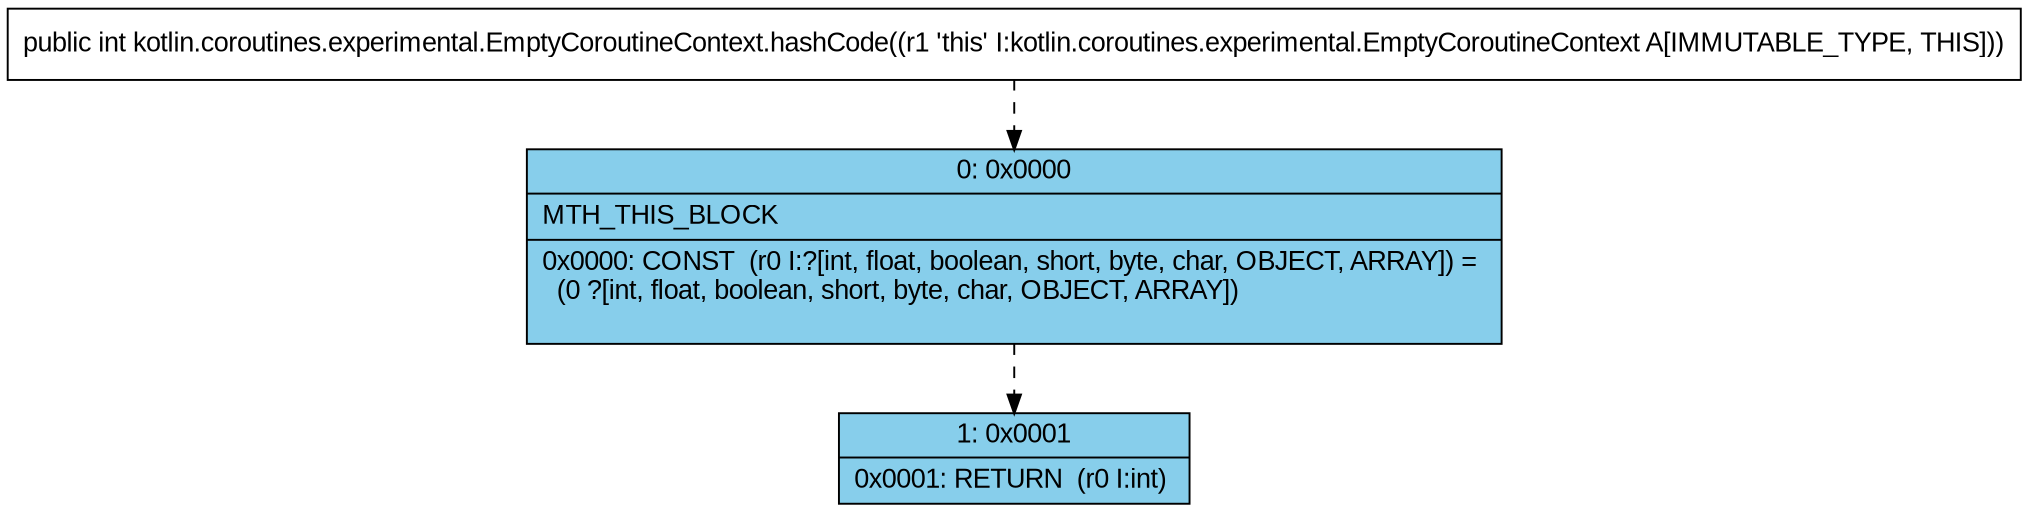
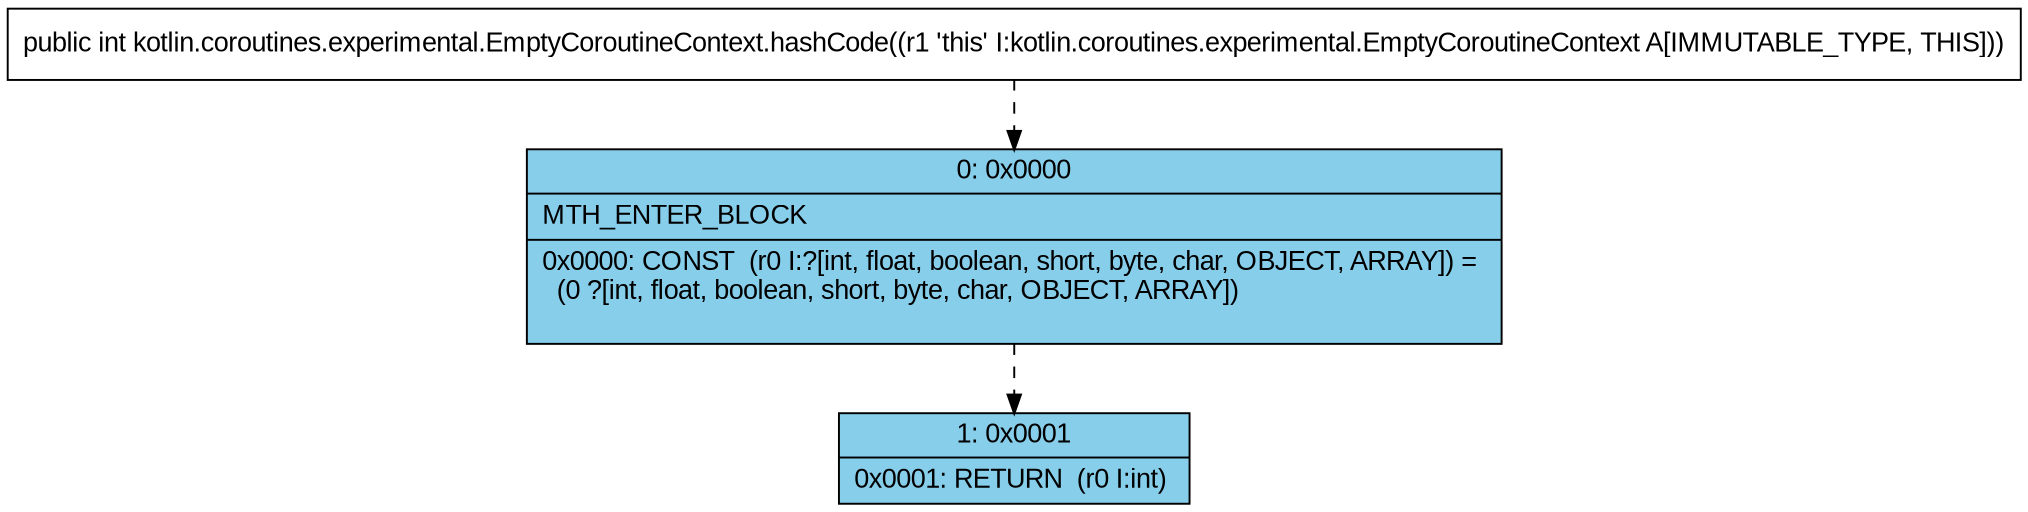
node "0: 0x0000": text "MTH_THIS_BLOCK" -> "MTH_ENTER_BLOCK"
